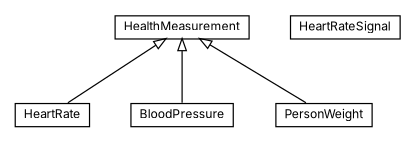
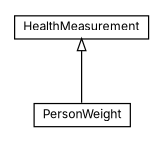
node "HeartRateSignal": removed
node "HeartRate": removed
node "BloodPressure": removed
